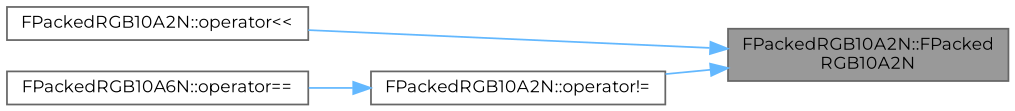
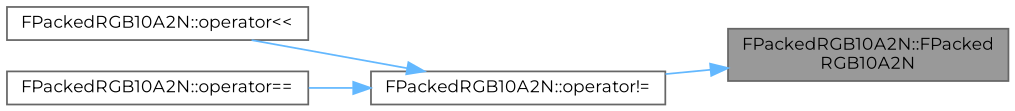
edge "FPackedRGB10A2N::operator<<" -> "FPackedRGB10A2N::FPacked RGB10A2N": now "FPackedRGB10A2N::operator<<" -> "FPackedRGB10A2N::operator!="
node "FPackedRGB10A6N::operator==": label "FPackedRGB10A6N::operator==" -> "FPackedRGB10A2N::operator=="
